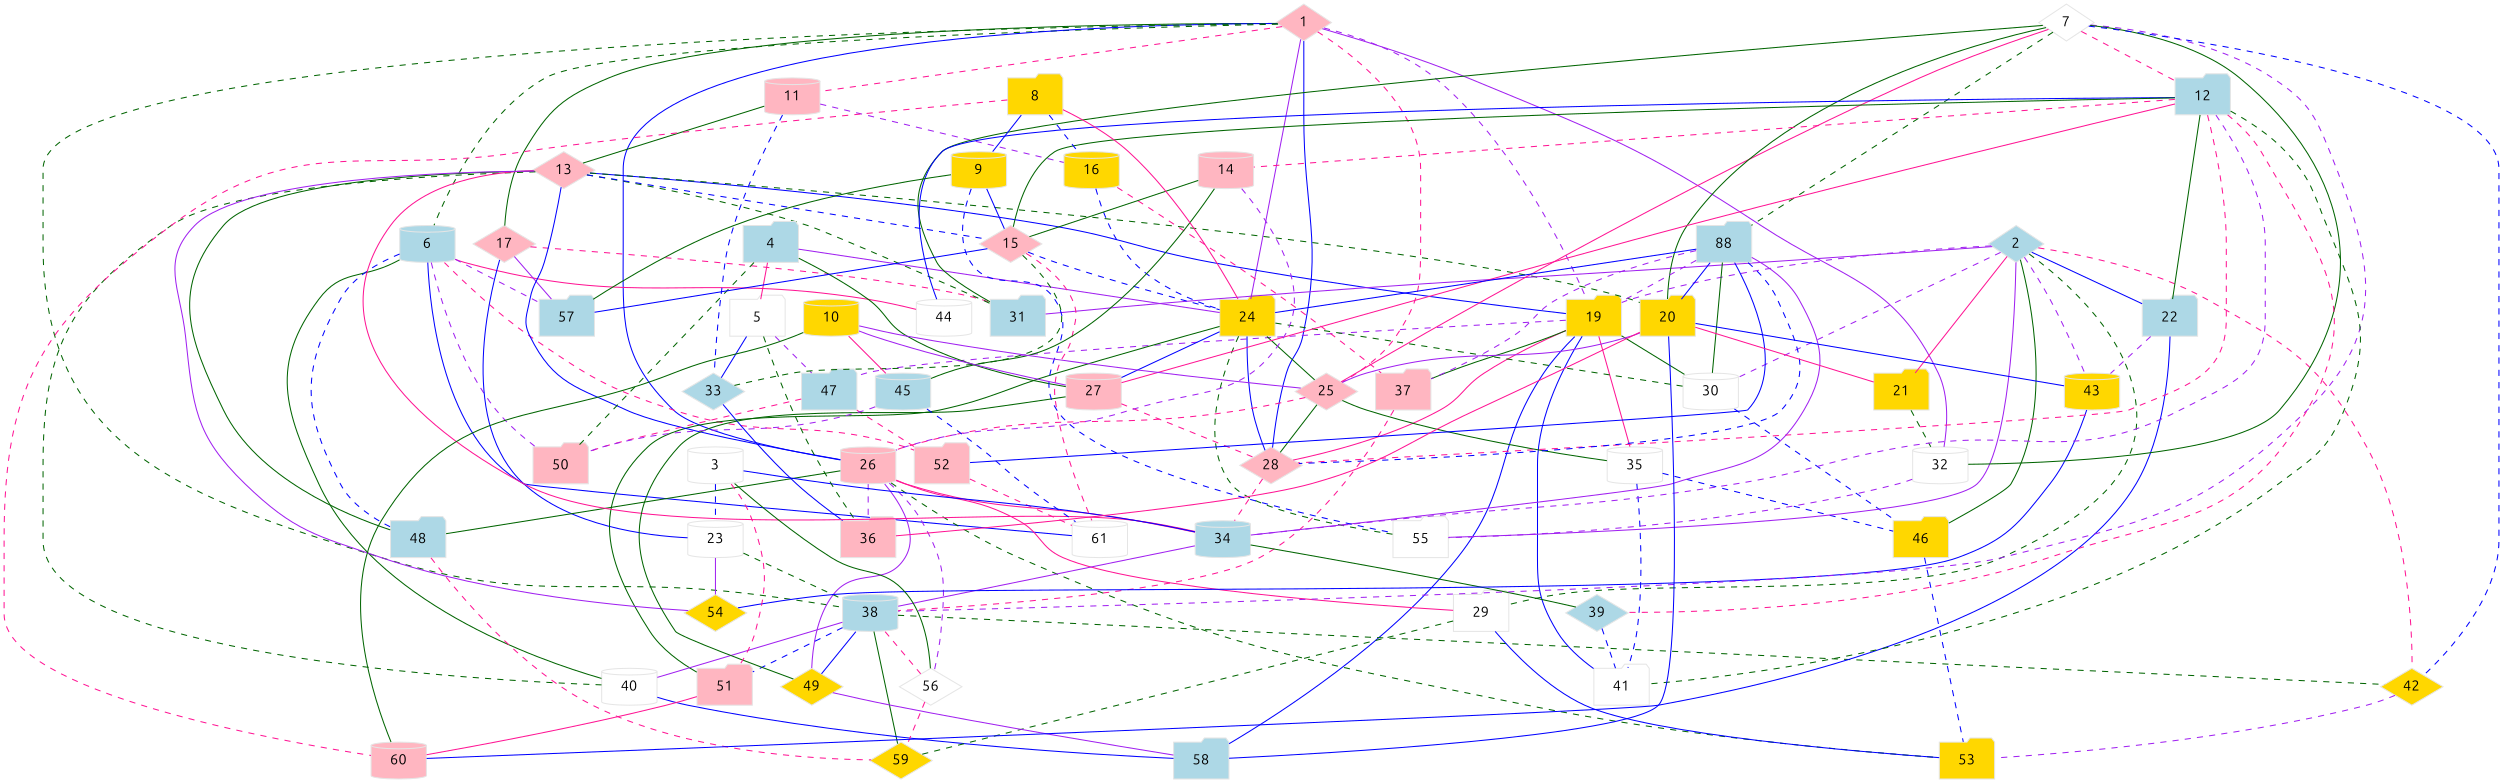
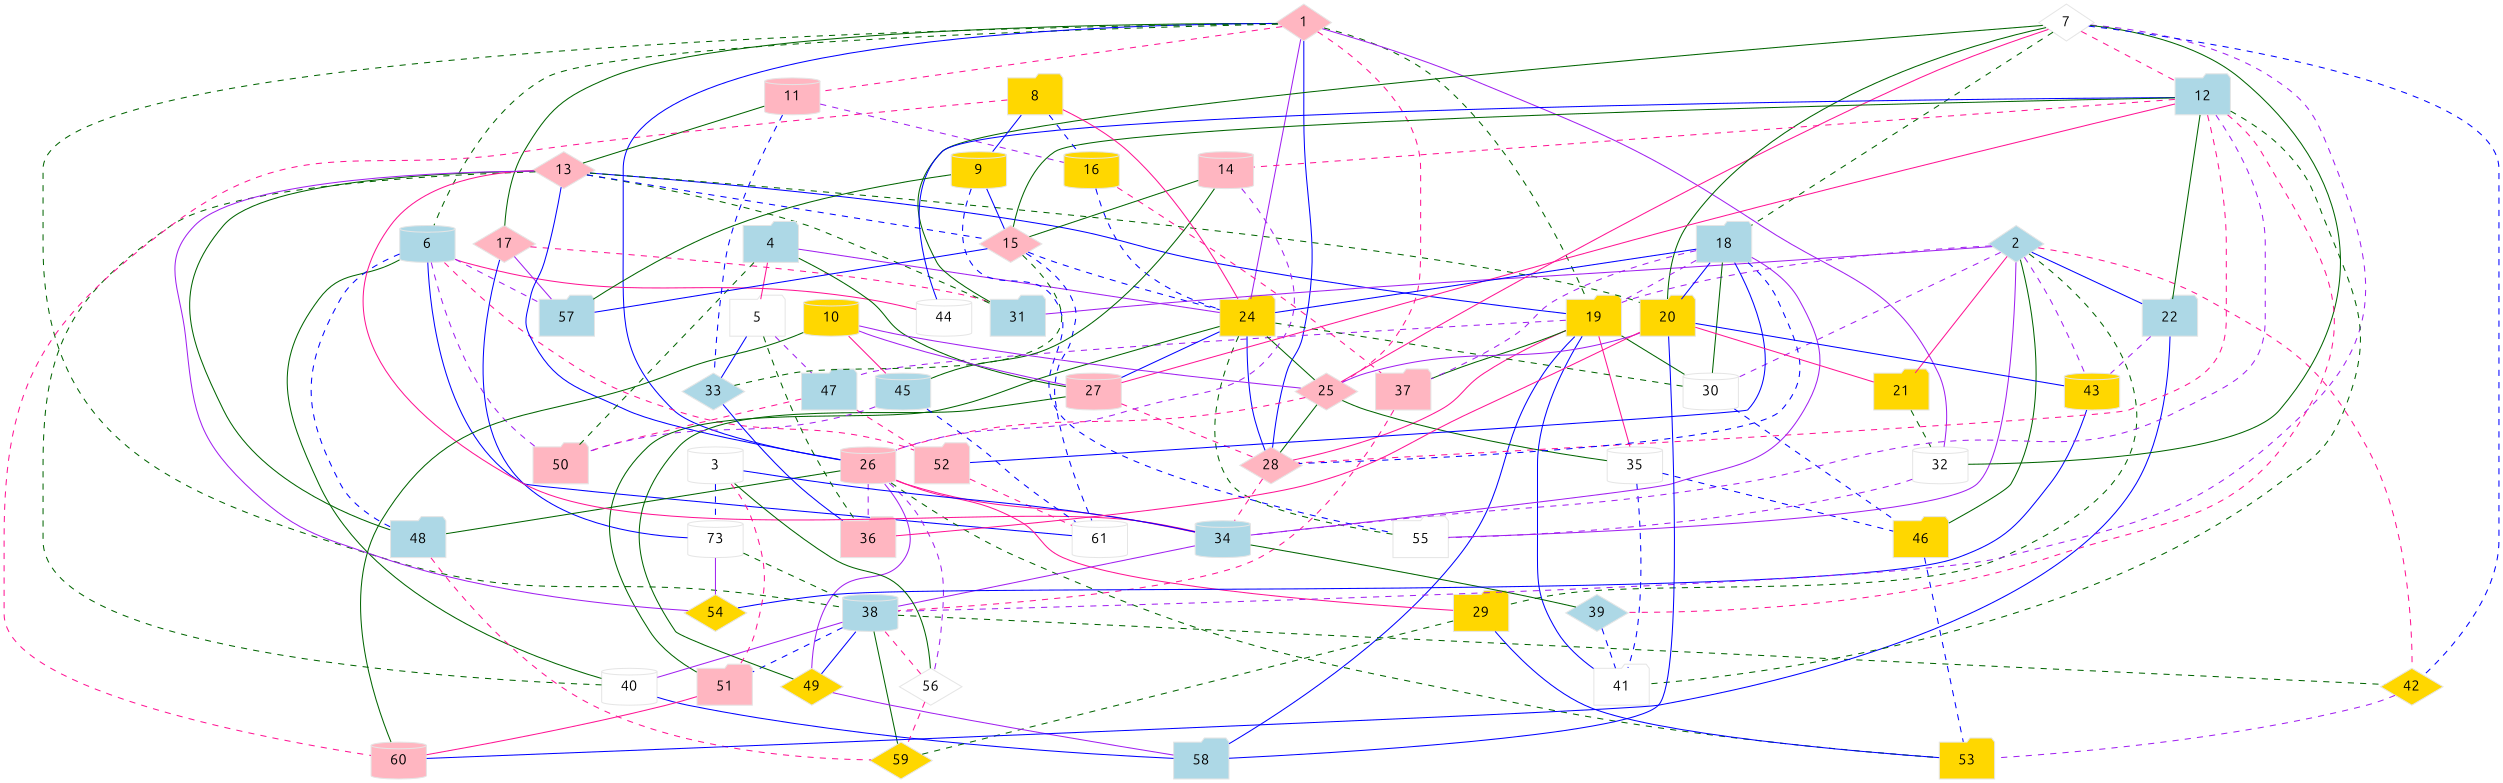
edge "1" -- "19": color purple -> darkgreen
node "88": label "88" -> "18"
edge "15" -- "61": color deeppink -> blue
node "23": label "23" -> "73"
node "29": fillcolor white -> gold
